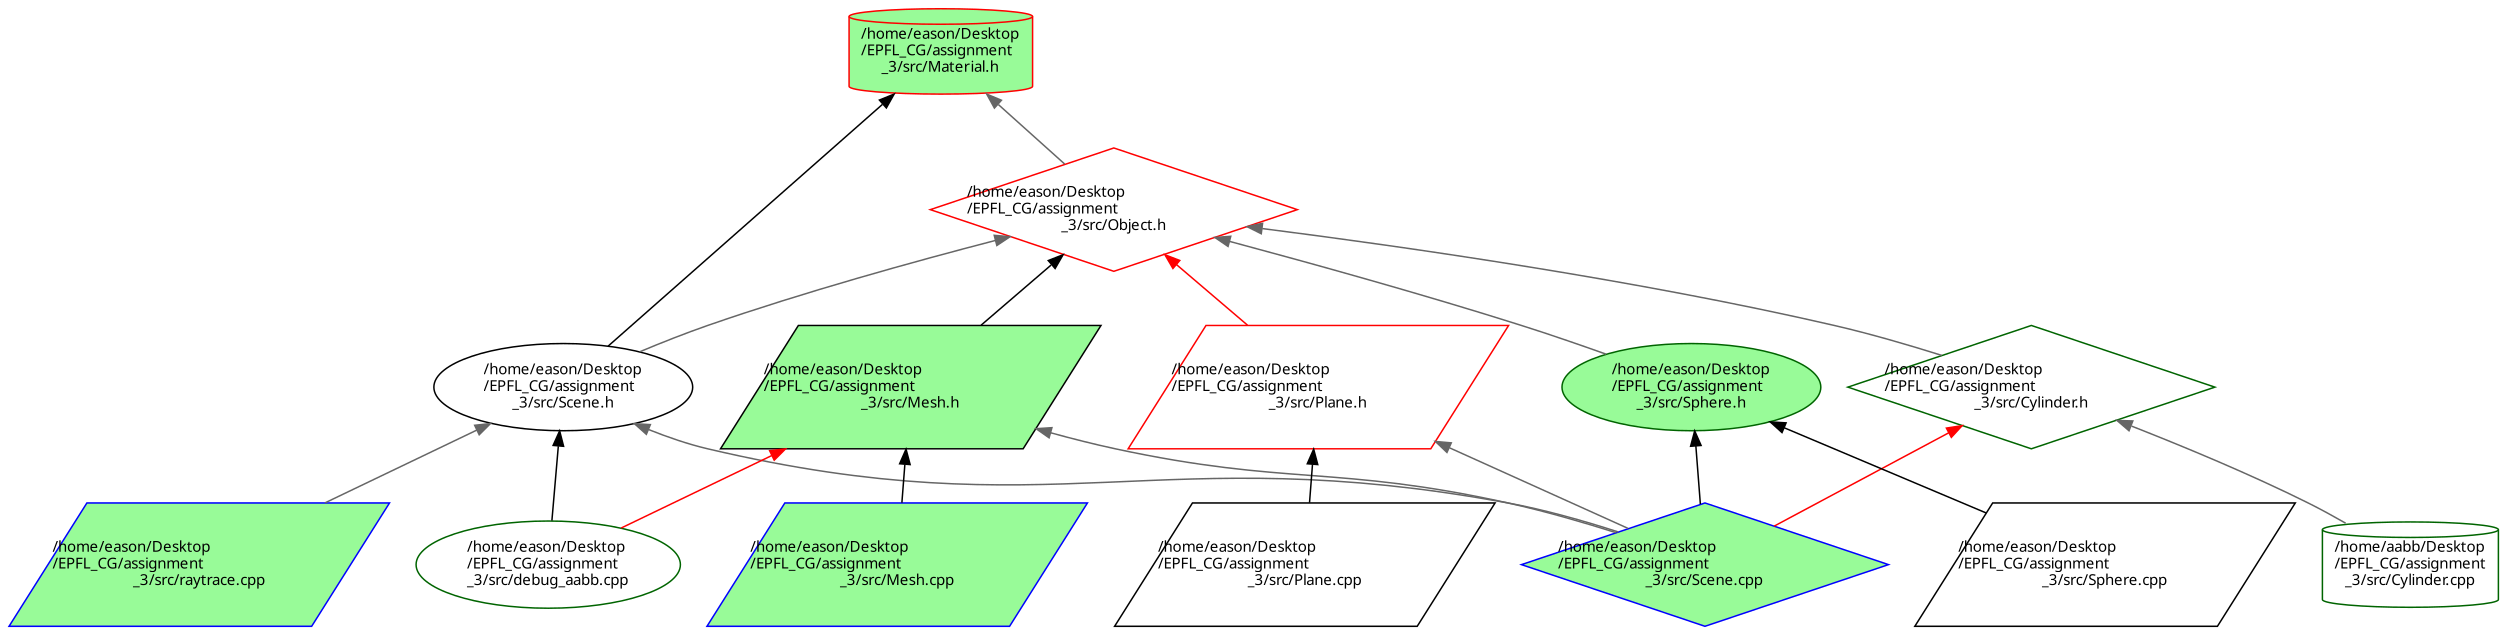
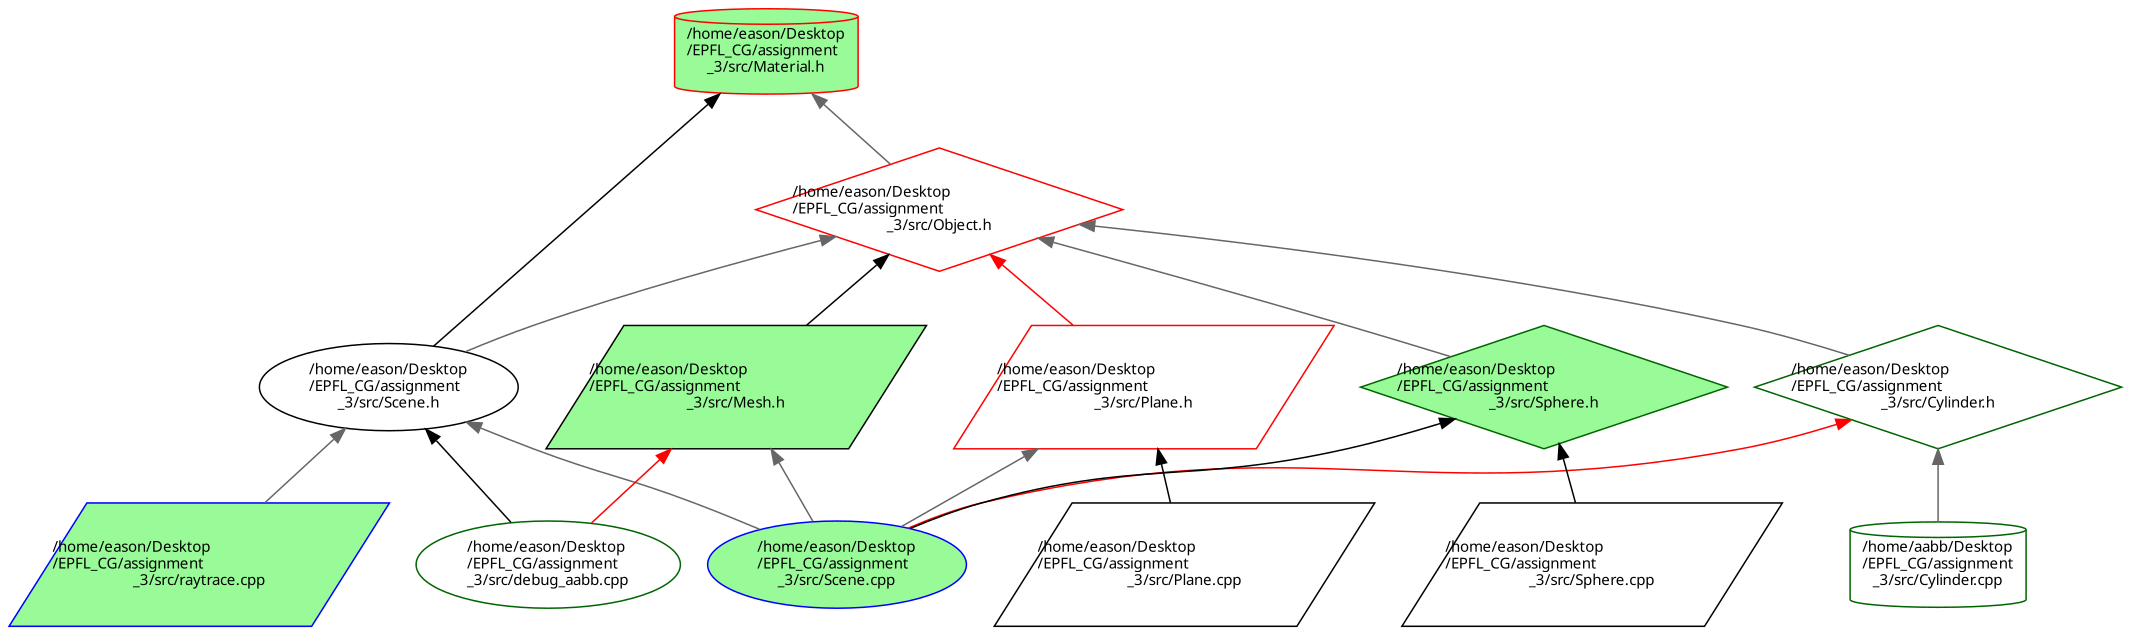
node "/home/eason/Desktop /EPFL_CG/assignment _3/src/Sphere.h": shape ellipse -> diamond
node "/home/eason/Desktop /EPFL_CG/assignment _3/src/Mesh.cpp": removed
node "/home/eason/Desktop /EPFL_CG/assignment _3/src/Scene.cpp": shape diamond -> ellipse
